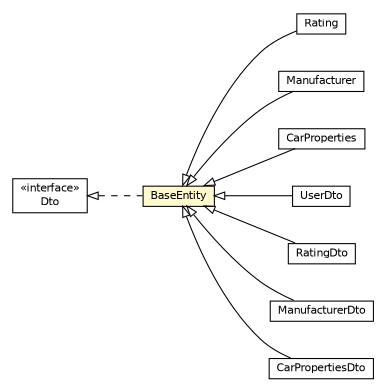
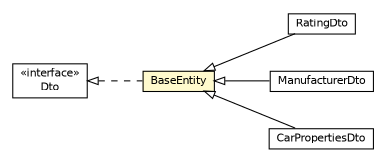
node "Rating": removed
node "Manufacturer": removed
node "CarProperties": removed
node "UserDto": removed
